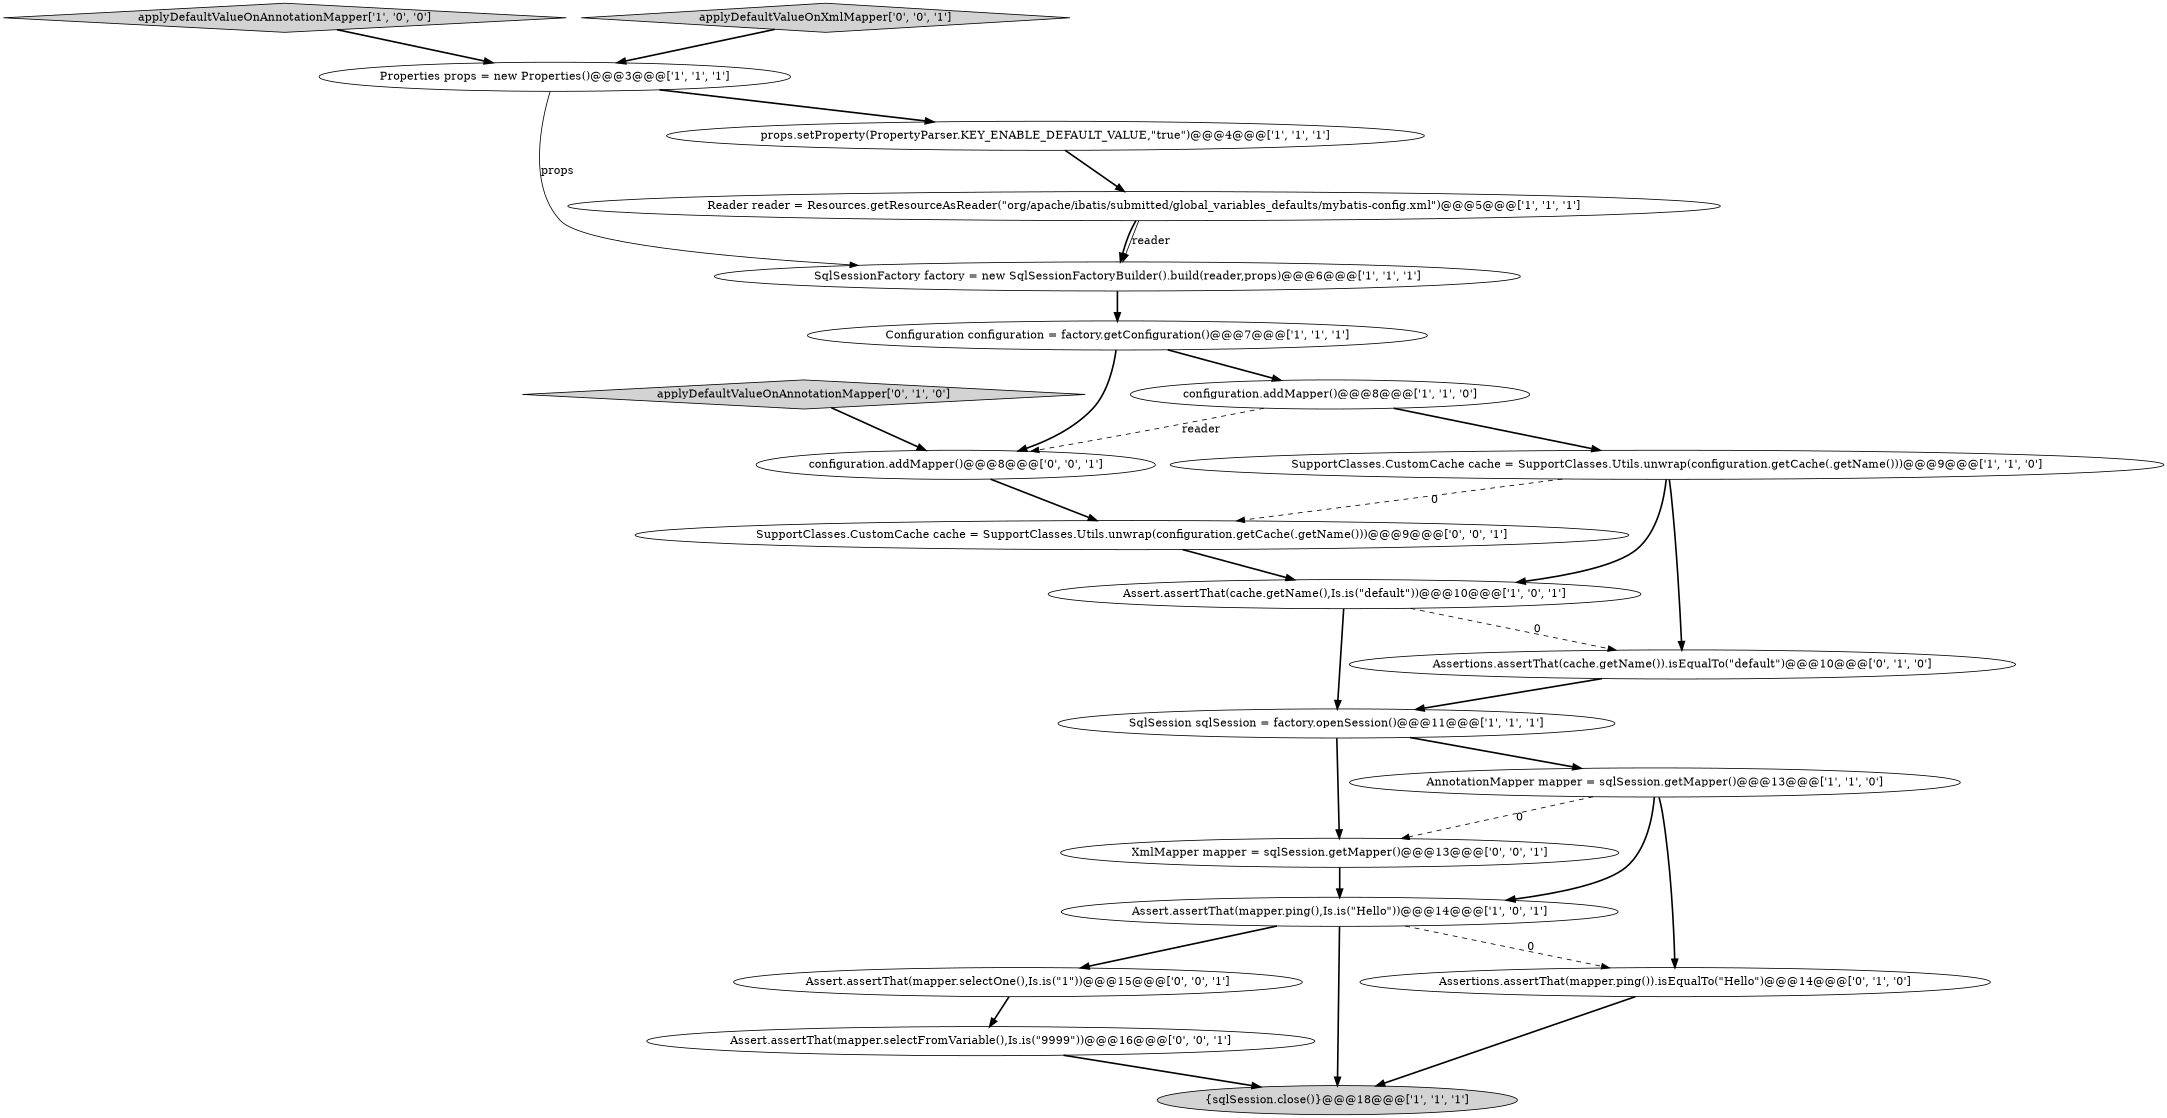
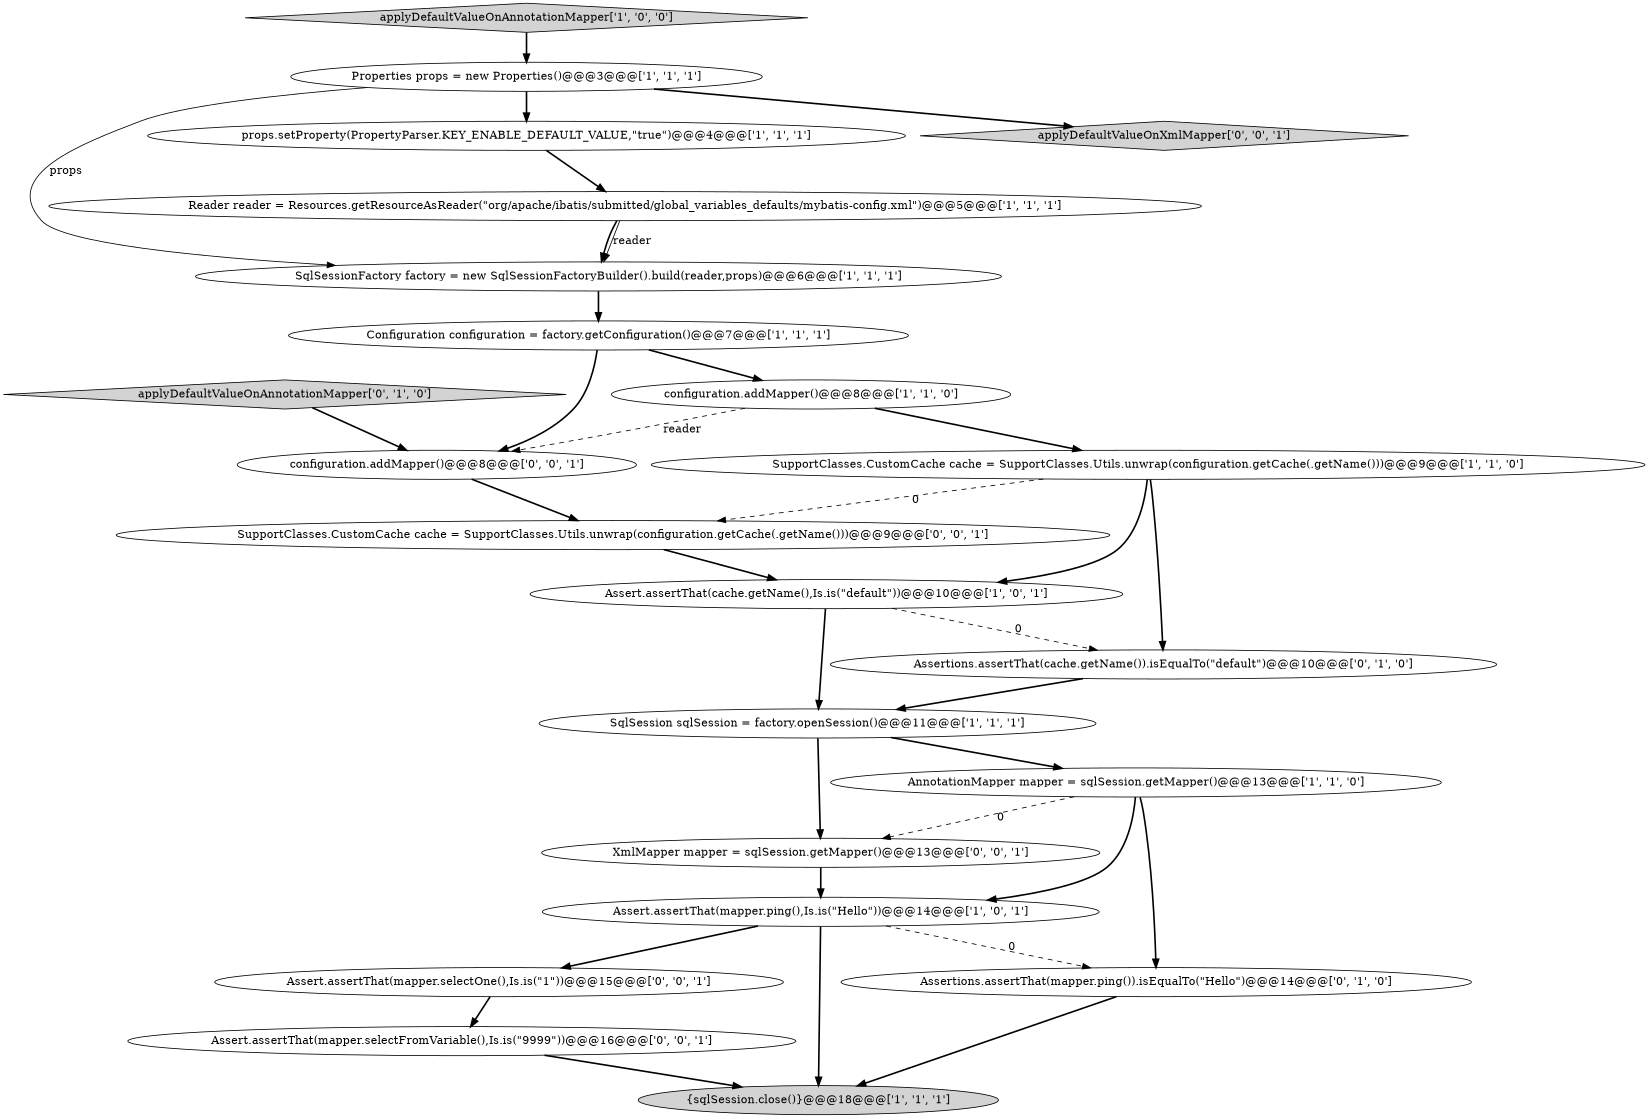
edge "applyDefaultValueOnXmlMapper['0', '0', '1']" -> "Properties props = new Properties()@@@3@@@['1', '1', '1']": reversed
